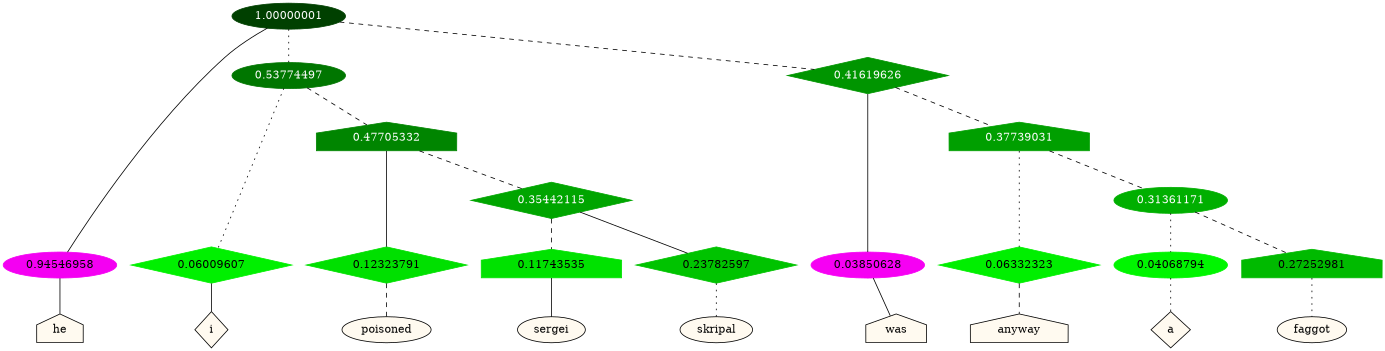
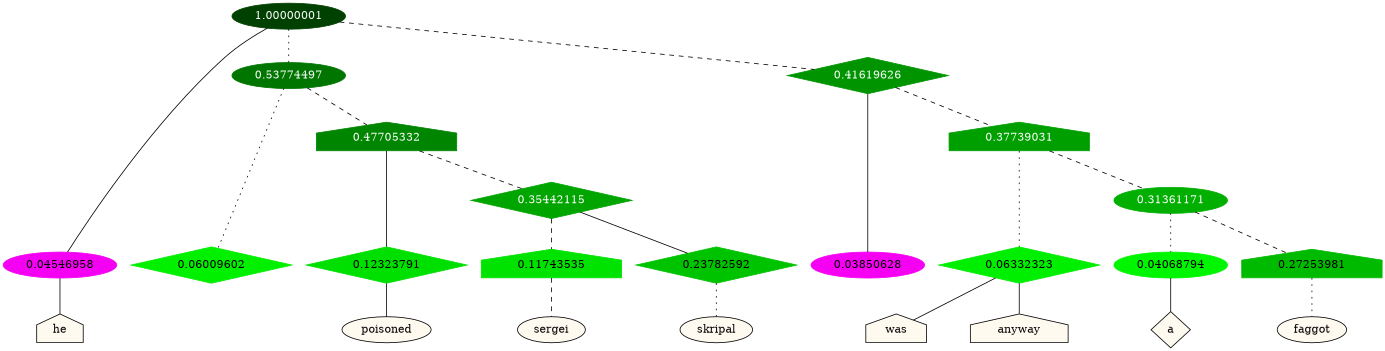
node "0.94546958": label "0.94546958" -> "0.04546958"
node "0.06009607": label "0.06009607" -> "0.06009602"
node "0.23782597": label "0.23782597" -> "0.23782592"
node "0.27252981": label "0.27252981" -> "0.27253981"
edge "0.04068794" -- "a": style dotted -> solid
edge "0.11743535" -- "sergei": style solid -> dashed
edge "0.03850628" -- "was": now "0.06332323" -- "was"
edge "0.06332323" -- "anyway": style dashed -> solid
edge "0.12323791" -- "poisoned": style dashed -> solid
node "i": removed
